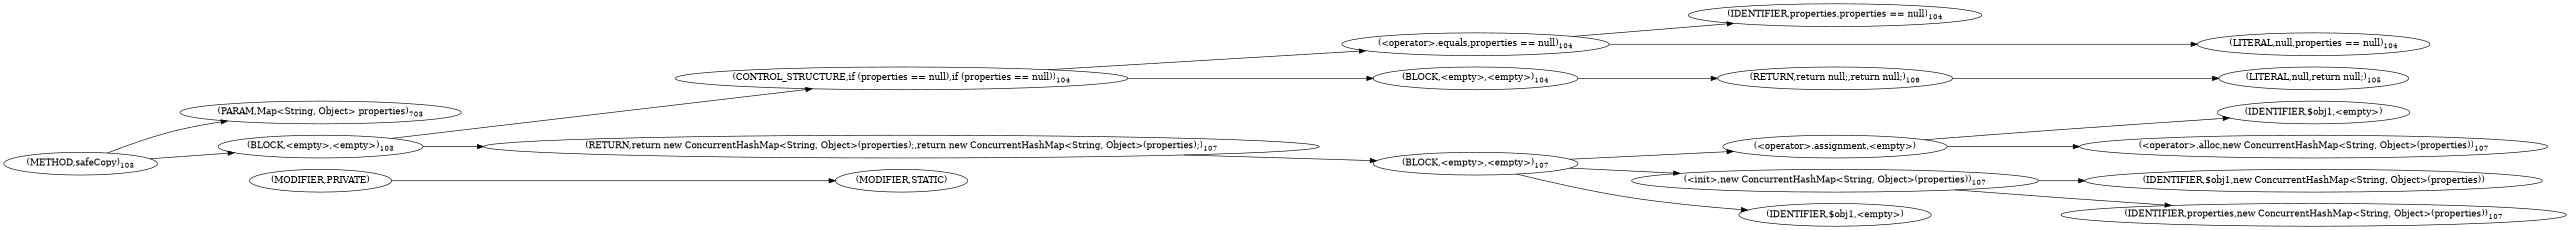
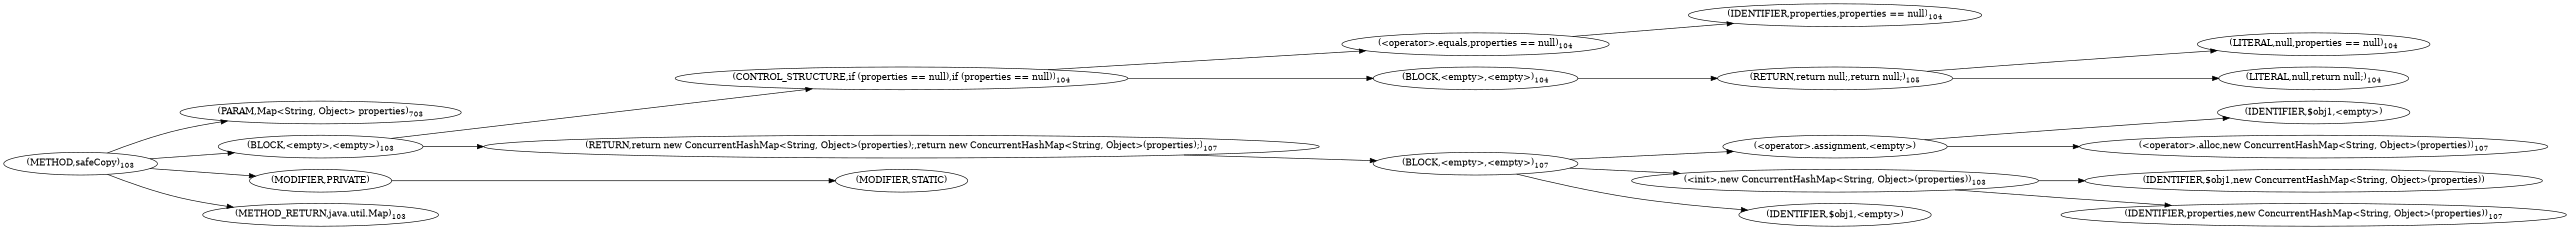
edge "(<operator>.equals,properties == null)" -> "(LITERAL,null,properties == null)": now "(RETURN,return null;,return null;)" -> "(LITERAL,null,properties == null)"
node "(RETURN,return null;,return null;)": text "109" -> "105"
node "(LITERAL,null,return null;)": text "105" -> "104"
edge "(METHOD,safeCopy)" -> "(MODIFIER,PRIVATE)": added
node "(<init>,new ConcurrentHashMap<String, Object>(properties))": text "107" -> "103"
node "(METHOD_RETURN,java.util.Map)": added
